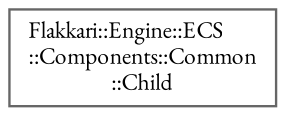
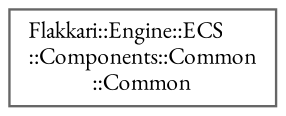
node "Flakkari::Engine::ECS ::Components::Common ::Child": label "Flakkari::Engine::ECS ::Components::Common ::Child" -> "Flakkari::Engine::ECS ::Components::Common ::Common"
